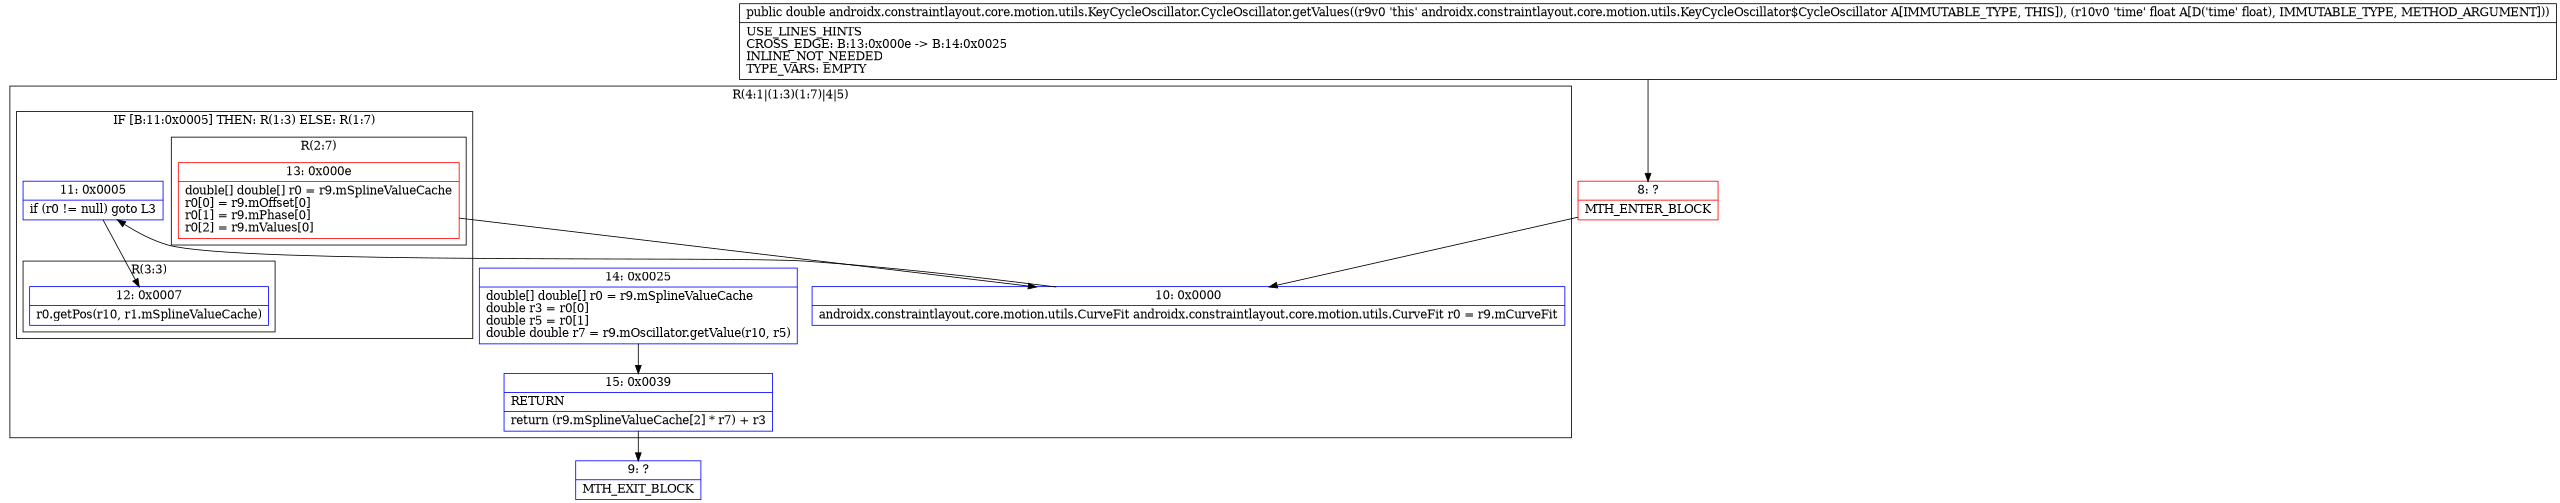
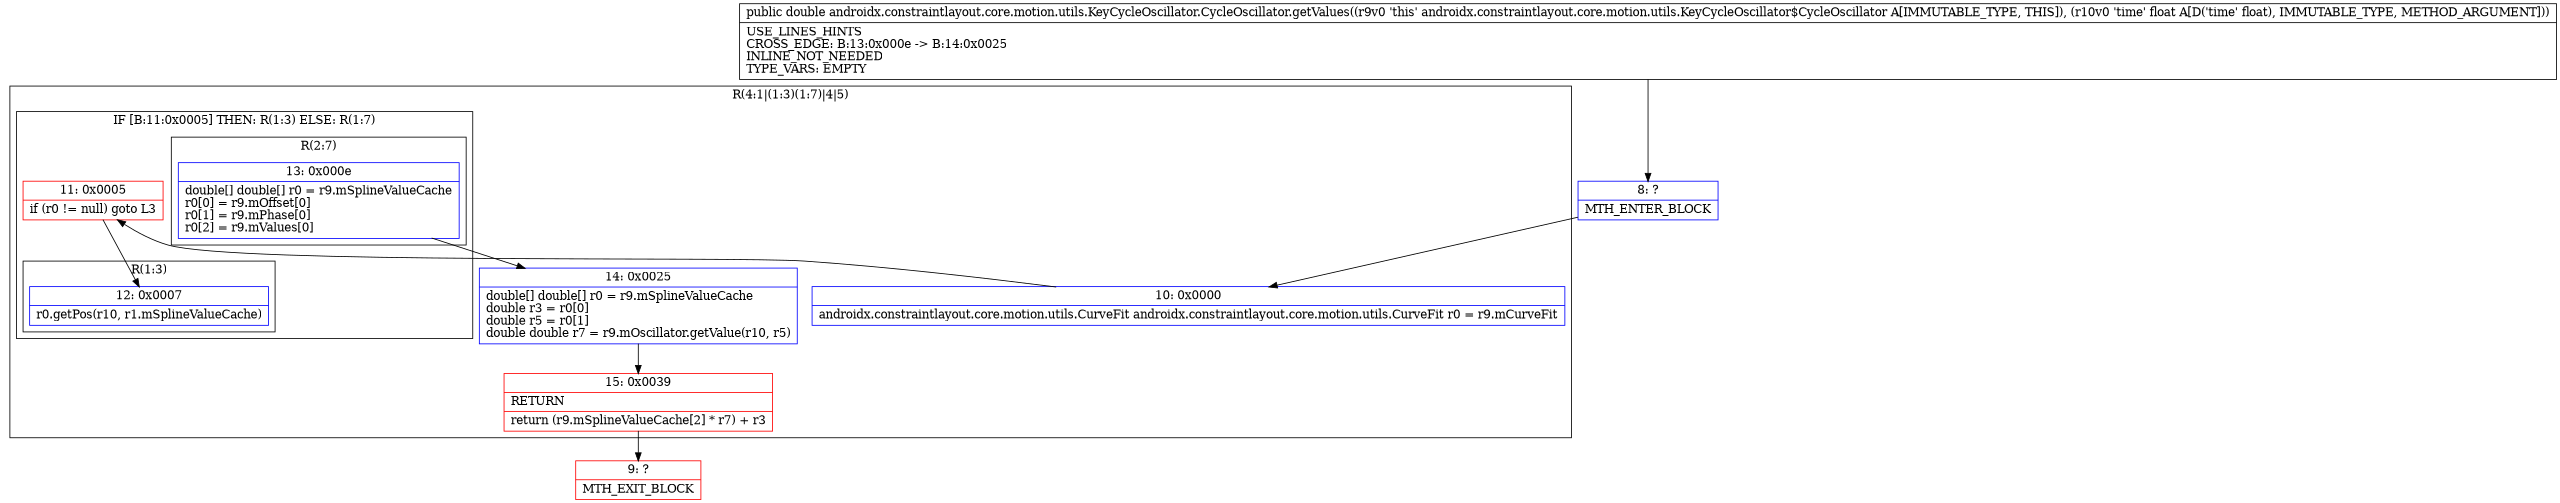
node "11: 0x0005": color blue -> red
node "13: 0x000e": color red -> blue
node "8: ?": color red -> blue
edge "13: 0x000e" -> "10: 0x0000": now "13: 0x000e" -> "14: 0x0025"
cluster "R(3:3)": label "R(3:3)" -> "R(1:3)"
node "15: 0x0039": color blue -> red
node "9: ?": color blue -> red
